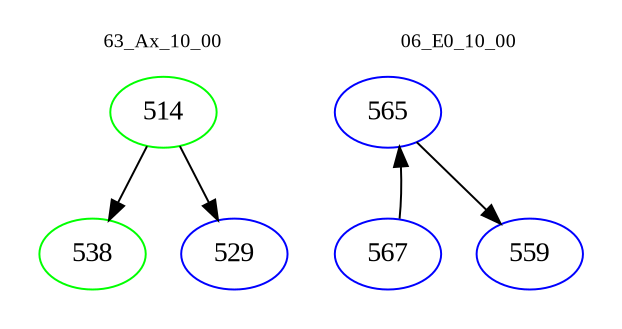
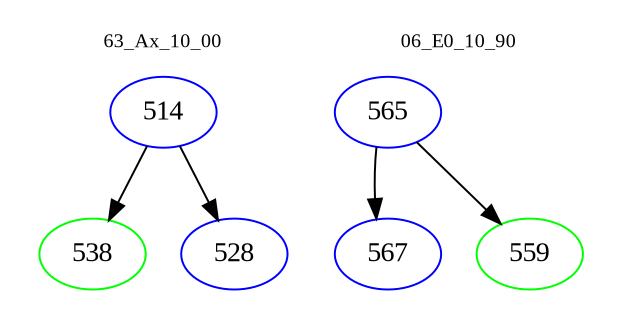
cluster "06_E0_10_00": label "06_E0_10_00" -> "06_E0_10_90"
node "514": color green -> blue
edge "567" -> "565": reversed
node "529": label "529" -> "528"
node "559": color blue -> green
